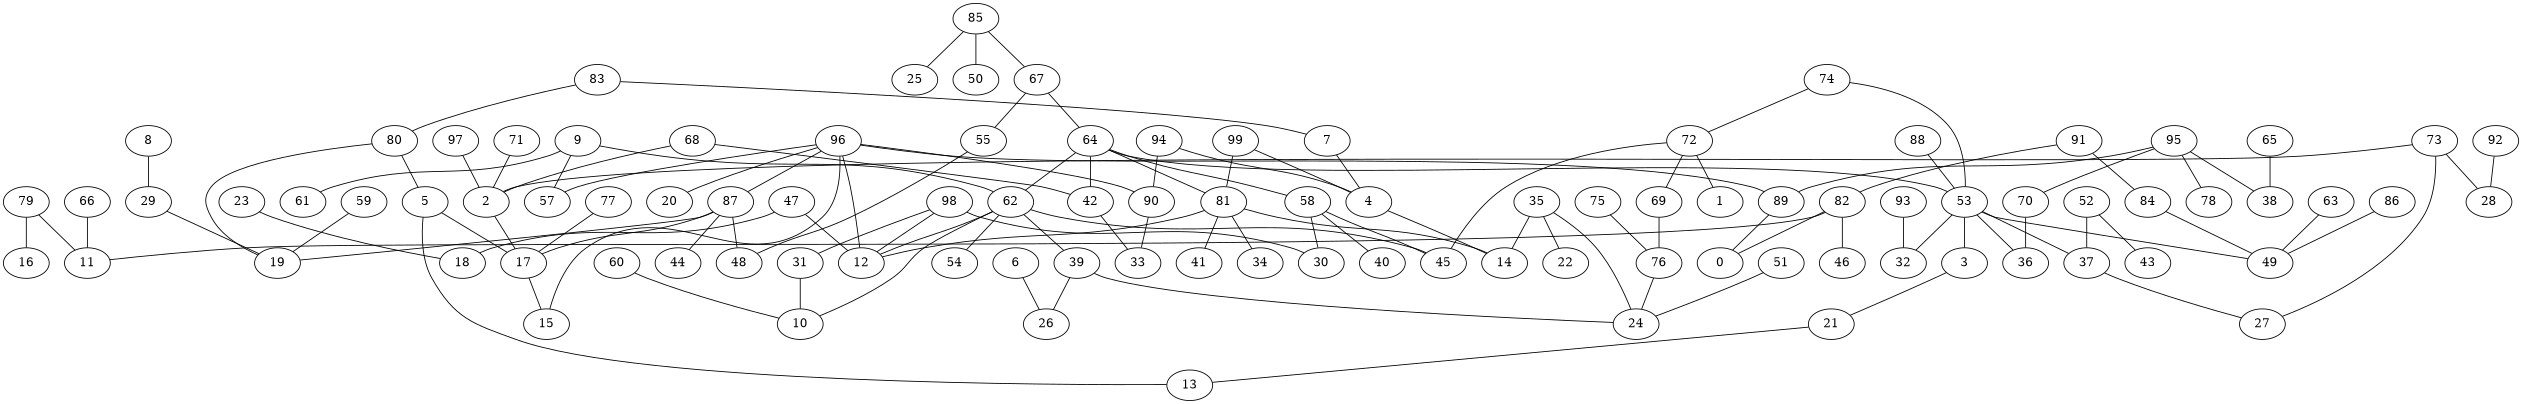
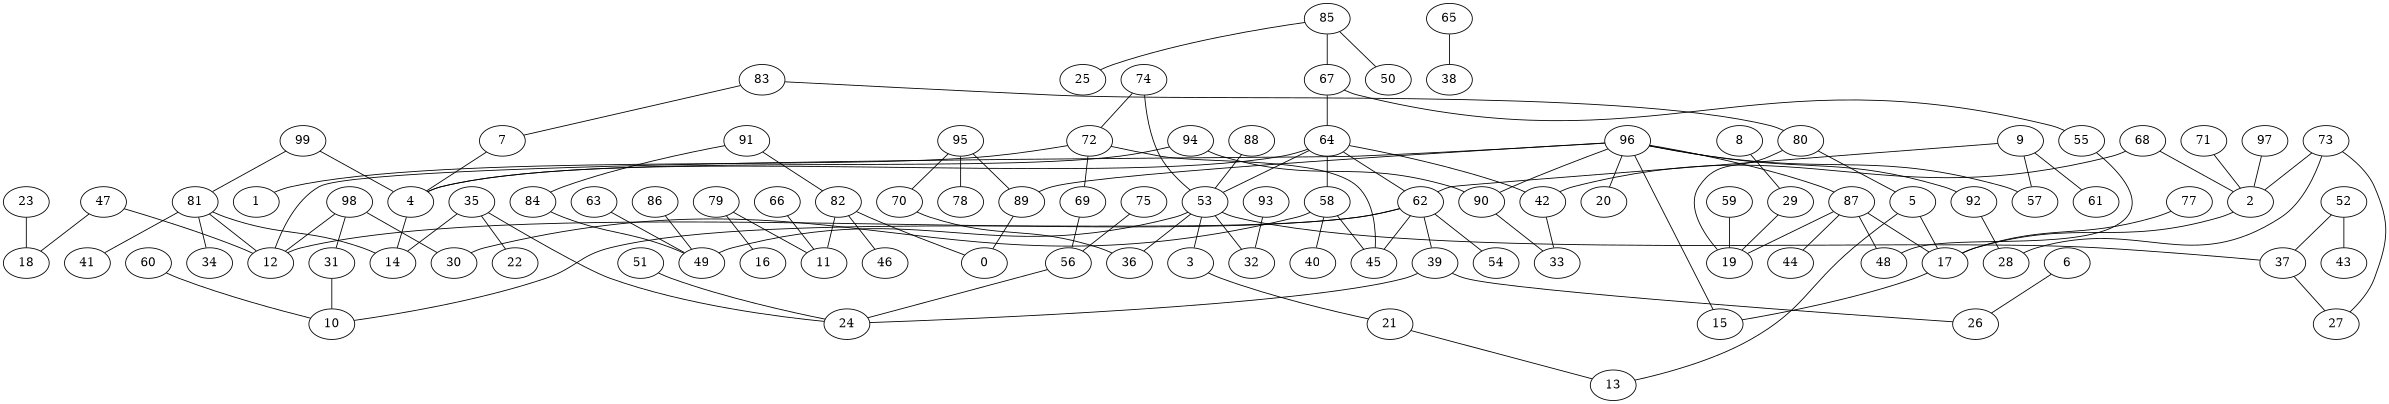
edge "96" -- "92": added
edge "95" -- "38": removed
edge "64" -- "81": now "64" -- "4"
node "76": label "76" -> "56"
